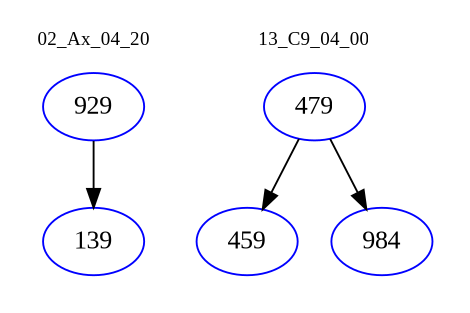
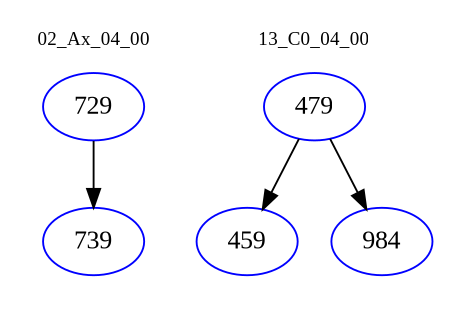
cluster "02_Ax_04_20": label "02_Ax_04_20" -> "02_Ax_04_00"
cluster "13_C9_04_00": label "13_C9_04_00" -> "13_C0_04_00"
node "929": label "929" -> "729"
node "139": label "139" -> "739"
